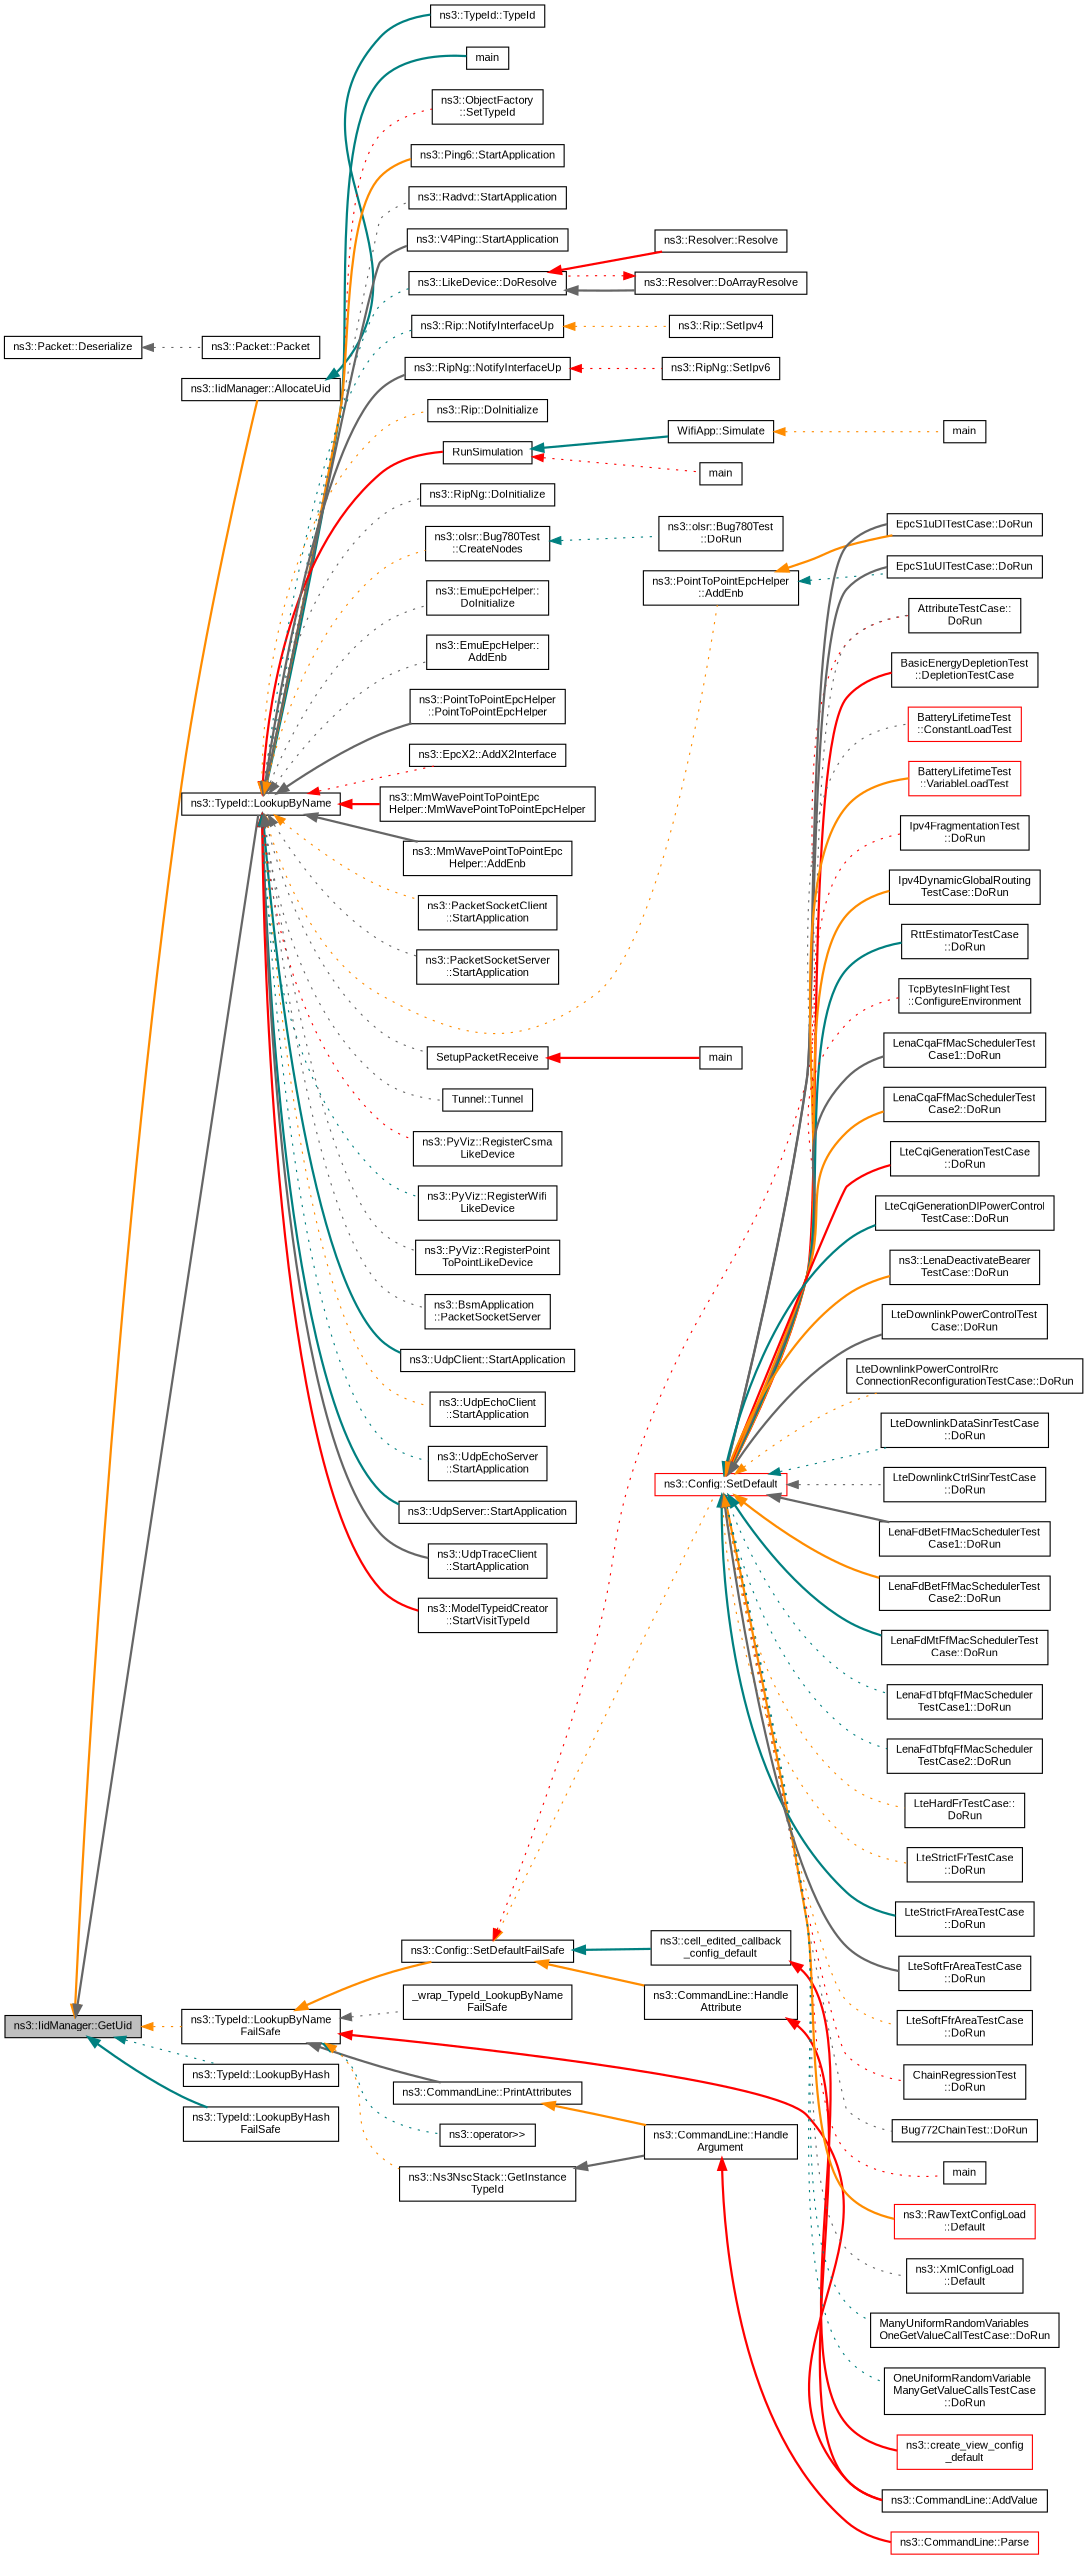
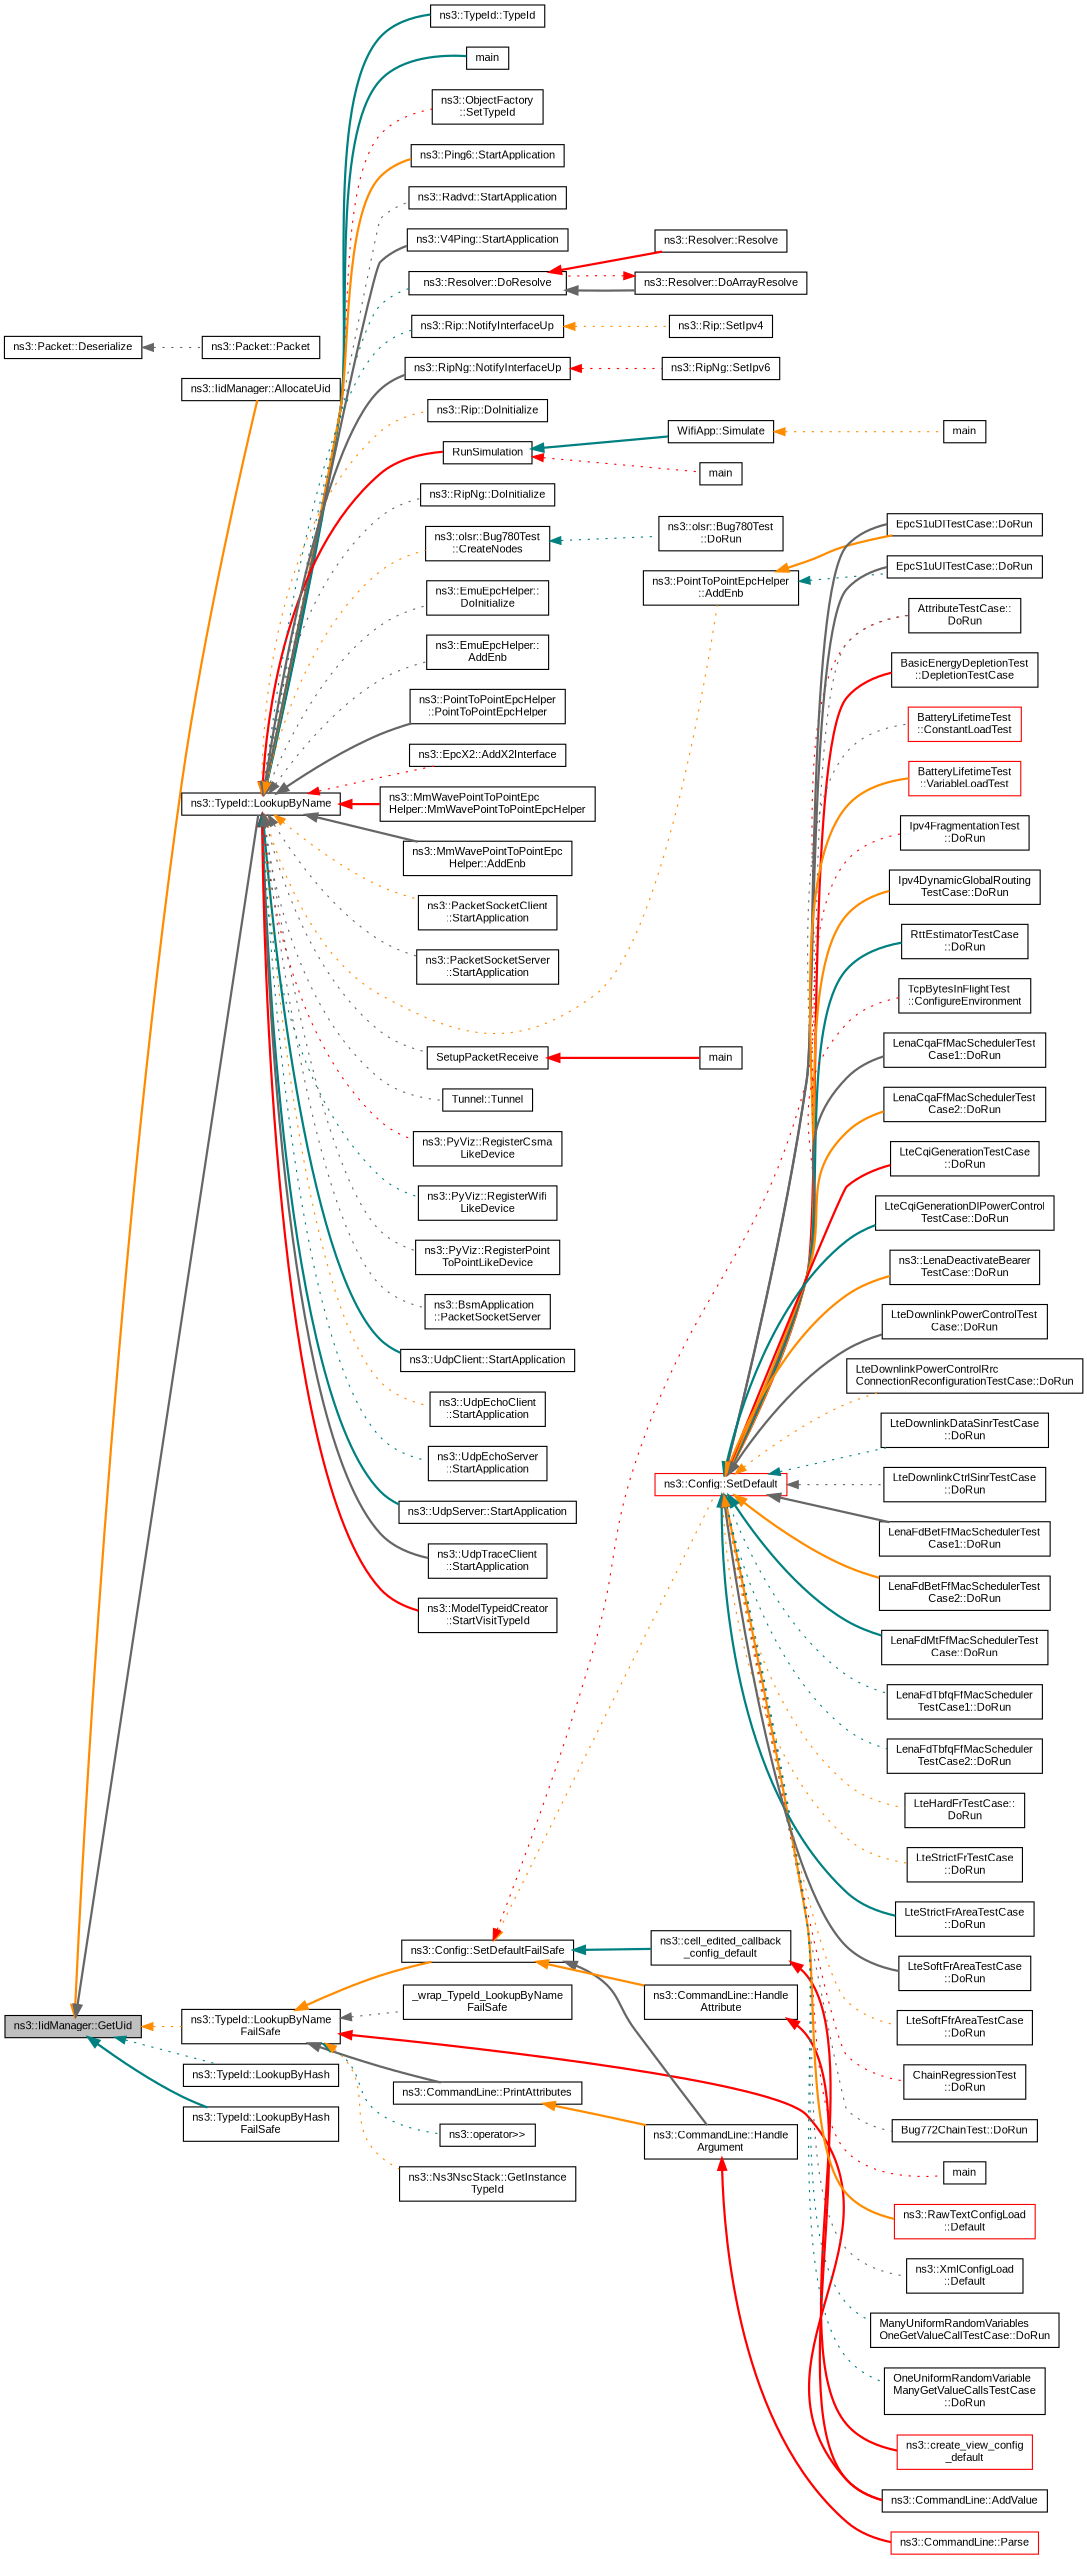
edge "ns3::TypeId::TypeId" -> "ns3::IidManager::AllocateUid": now "ns3::TypeId::TypeId" -> "ns3::TypeId::LookupByName"
node "ns3::LikeDevice::DoResolve": label "ns3::LikeDevice::DoResolve" -> "ns3::Resolver::DoResolve"
edge "ns3::CommandLine::Handle Argument" -> "ns3::Ns3NscStack::GetInstance TypeId": now "ns3::CommandLine::Handle Argument" -> "ns3::Config::SetDefaultFailSafe"
